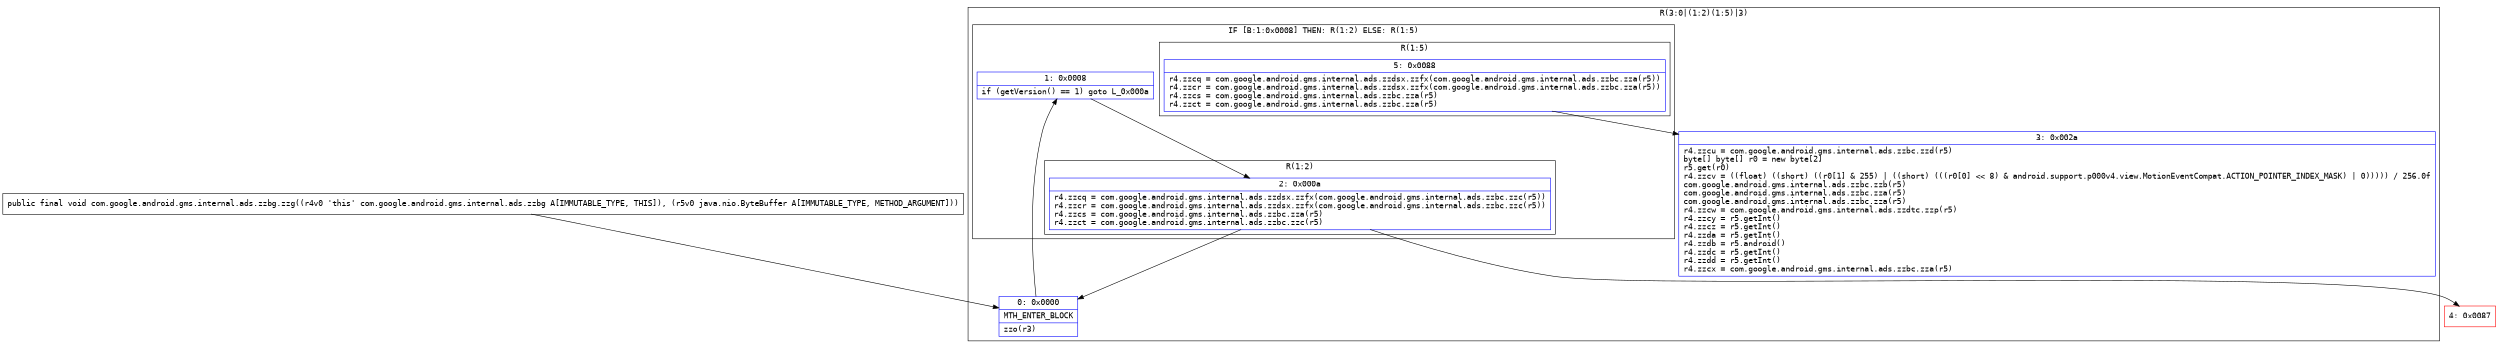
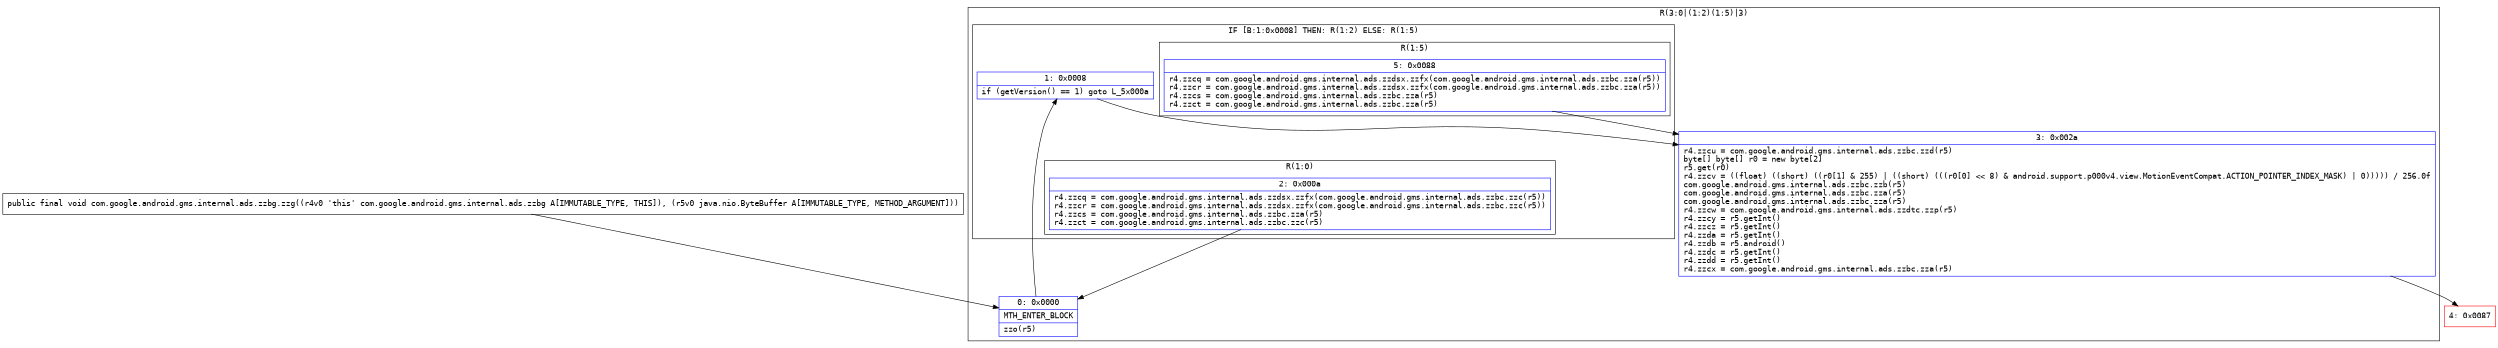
node "1: 0x0008": text "if (getVersion() == 1) goto L_0x000a" -> "if (getVersion() == 1) goto L_5x000a"
edge "1: 0x0008" -> "2: 0x000a": now "1: 0x0008" -> "3: 0x002a"
cluster "R(1:2)": label "R(1:2)" -> "R(1:0)"
edge "2: 0x000a" -> "4: 0x0087": now "3: 0x002a" -> "4: 0x0087"
node "0: 0x0000": text "zzo(r3)" -> "zzo(r5)"
